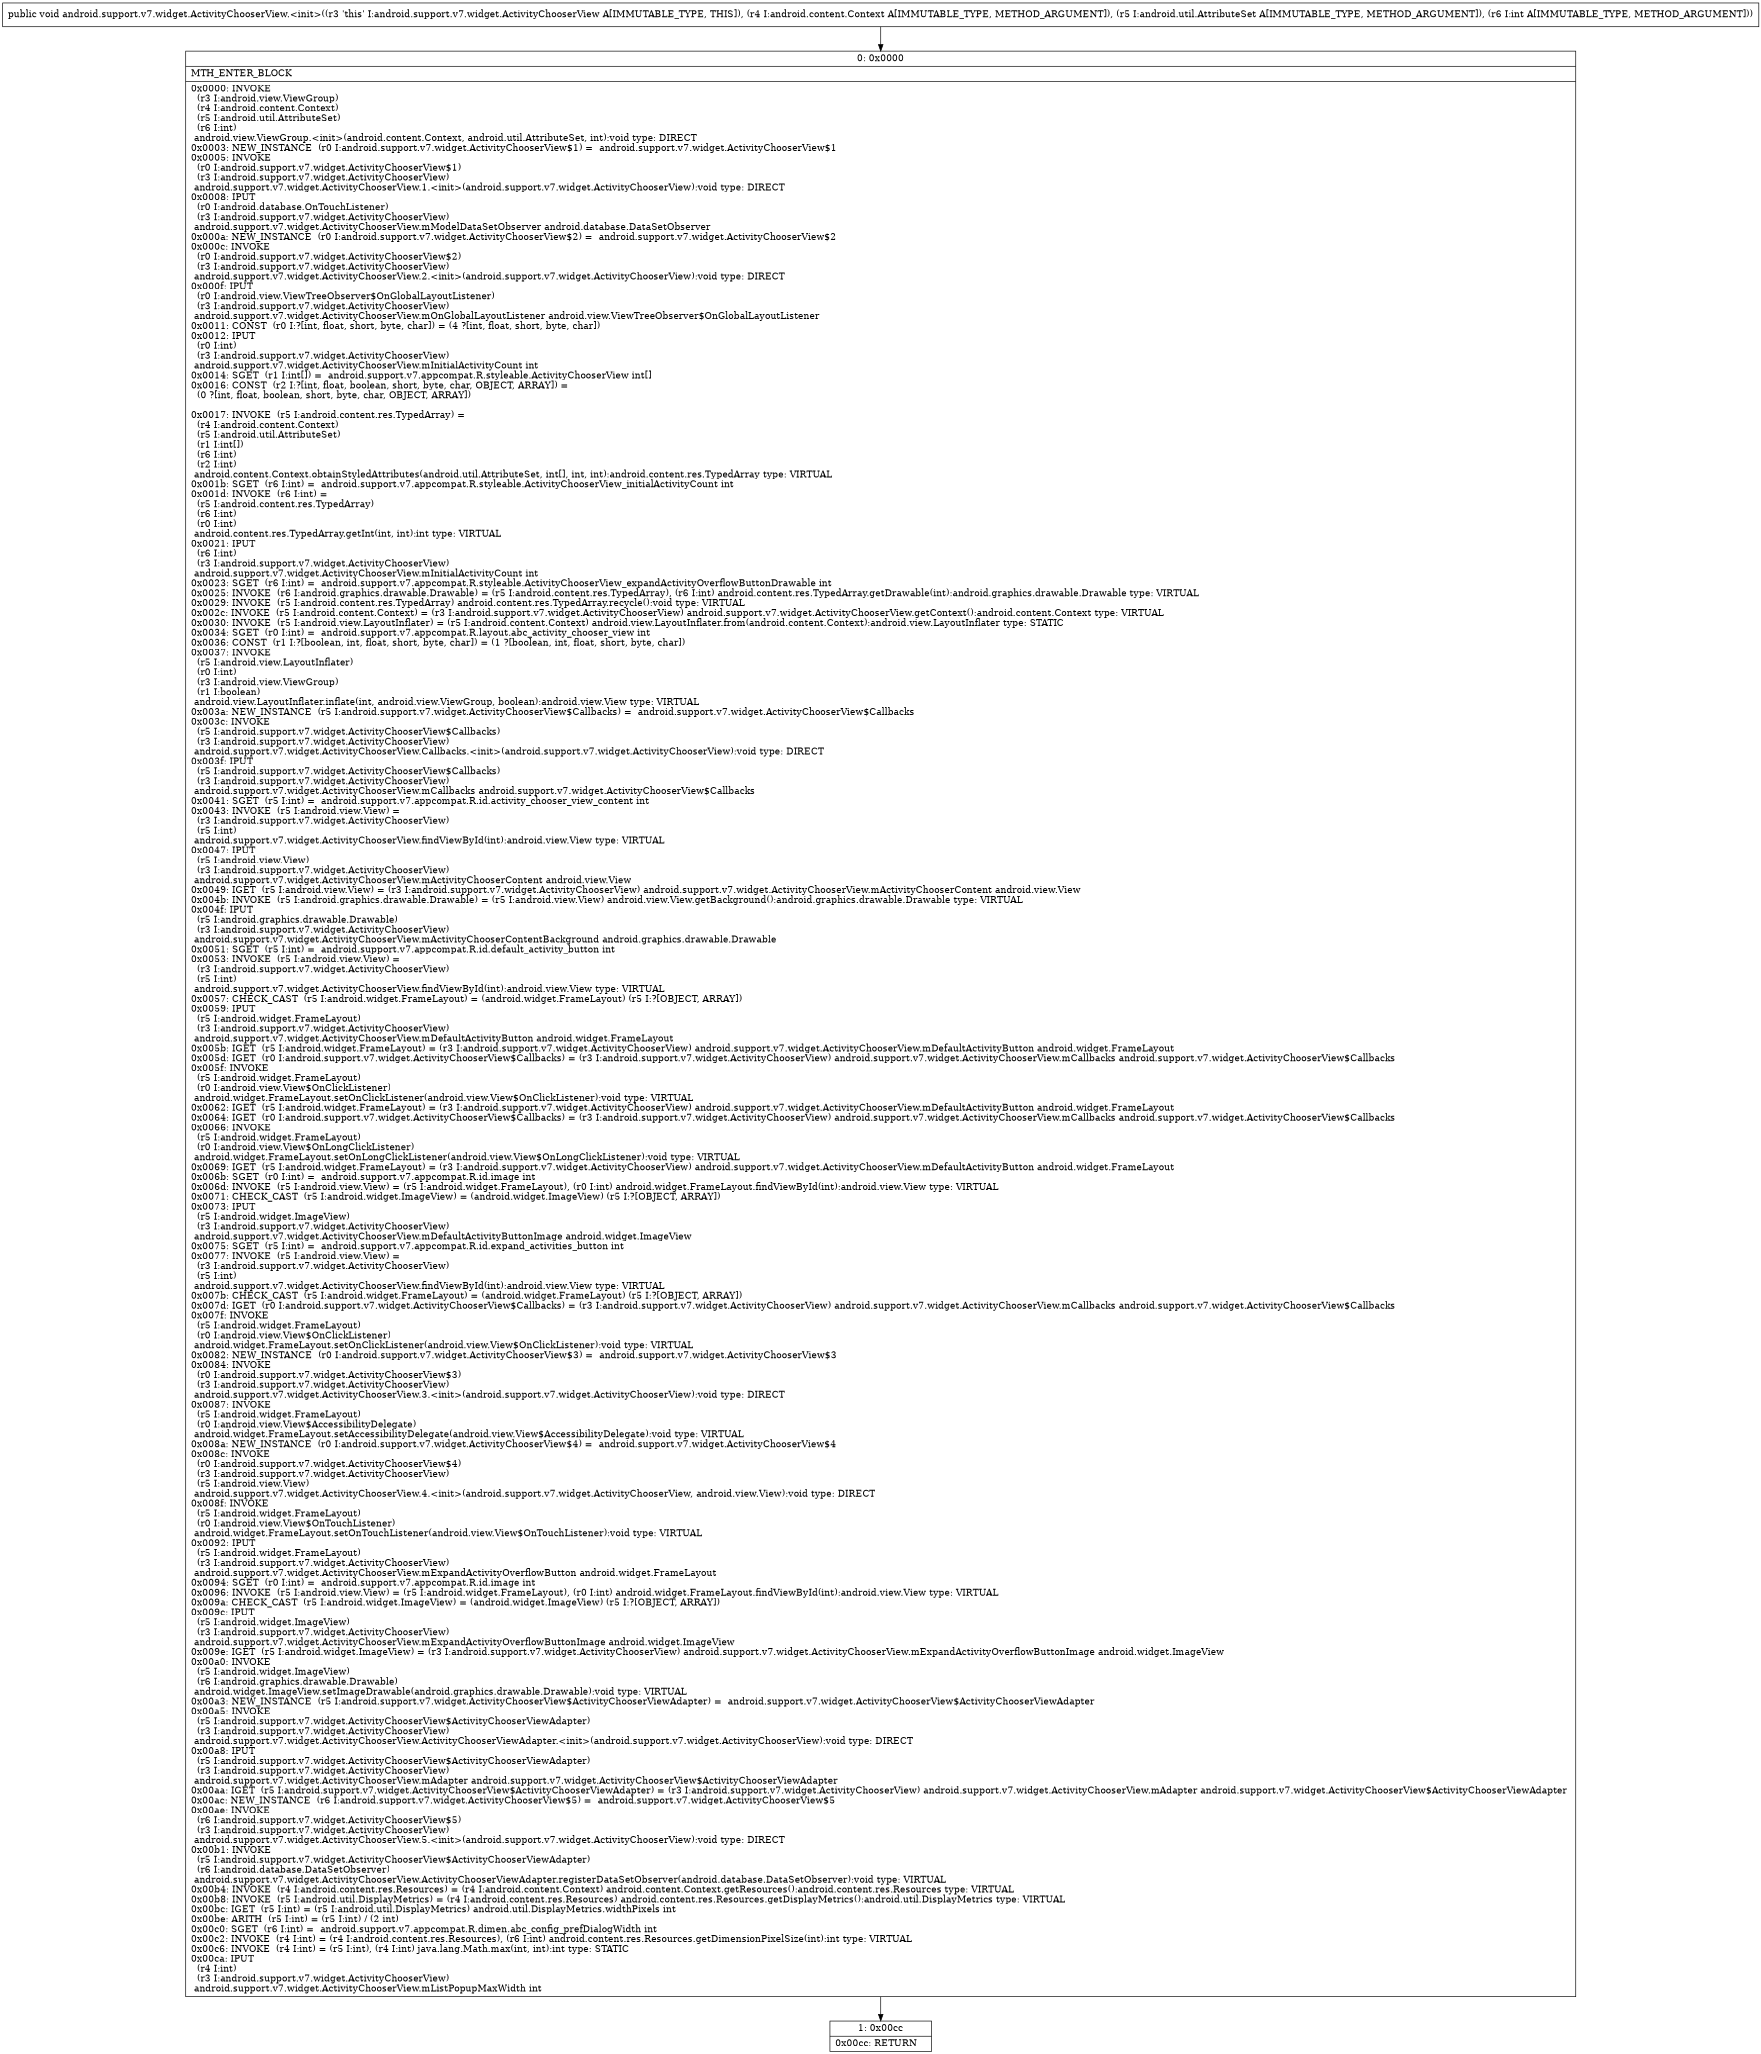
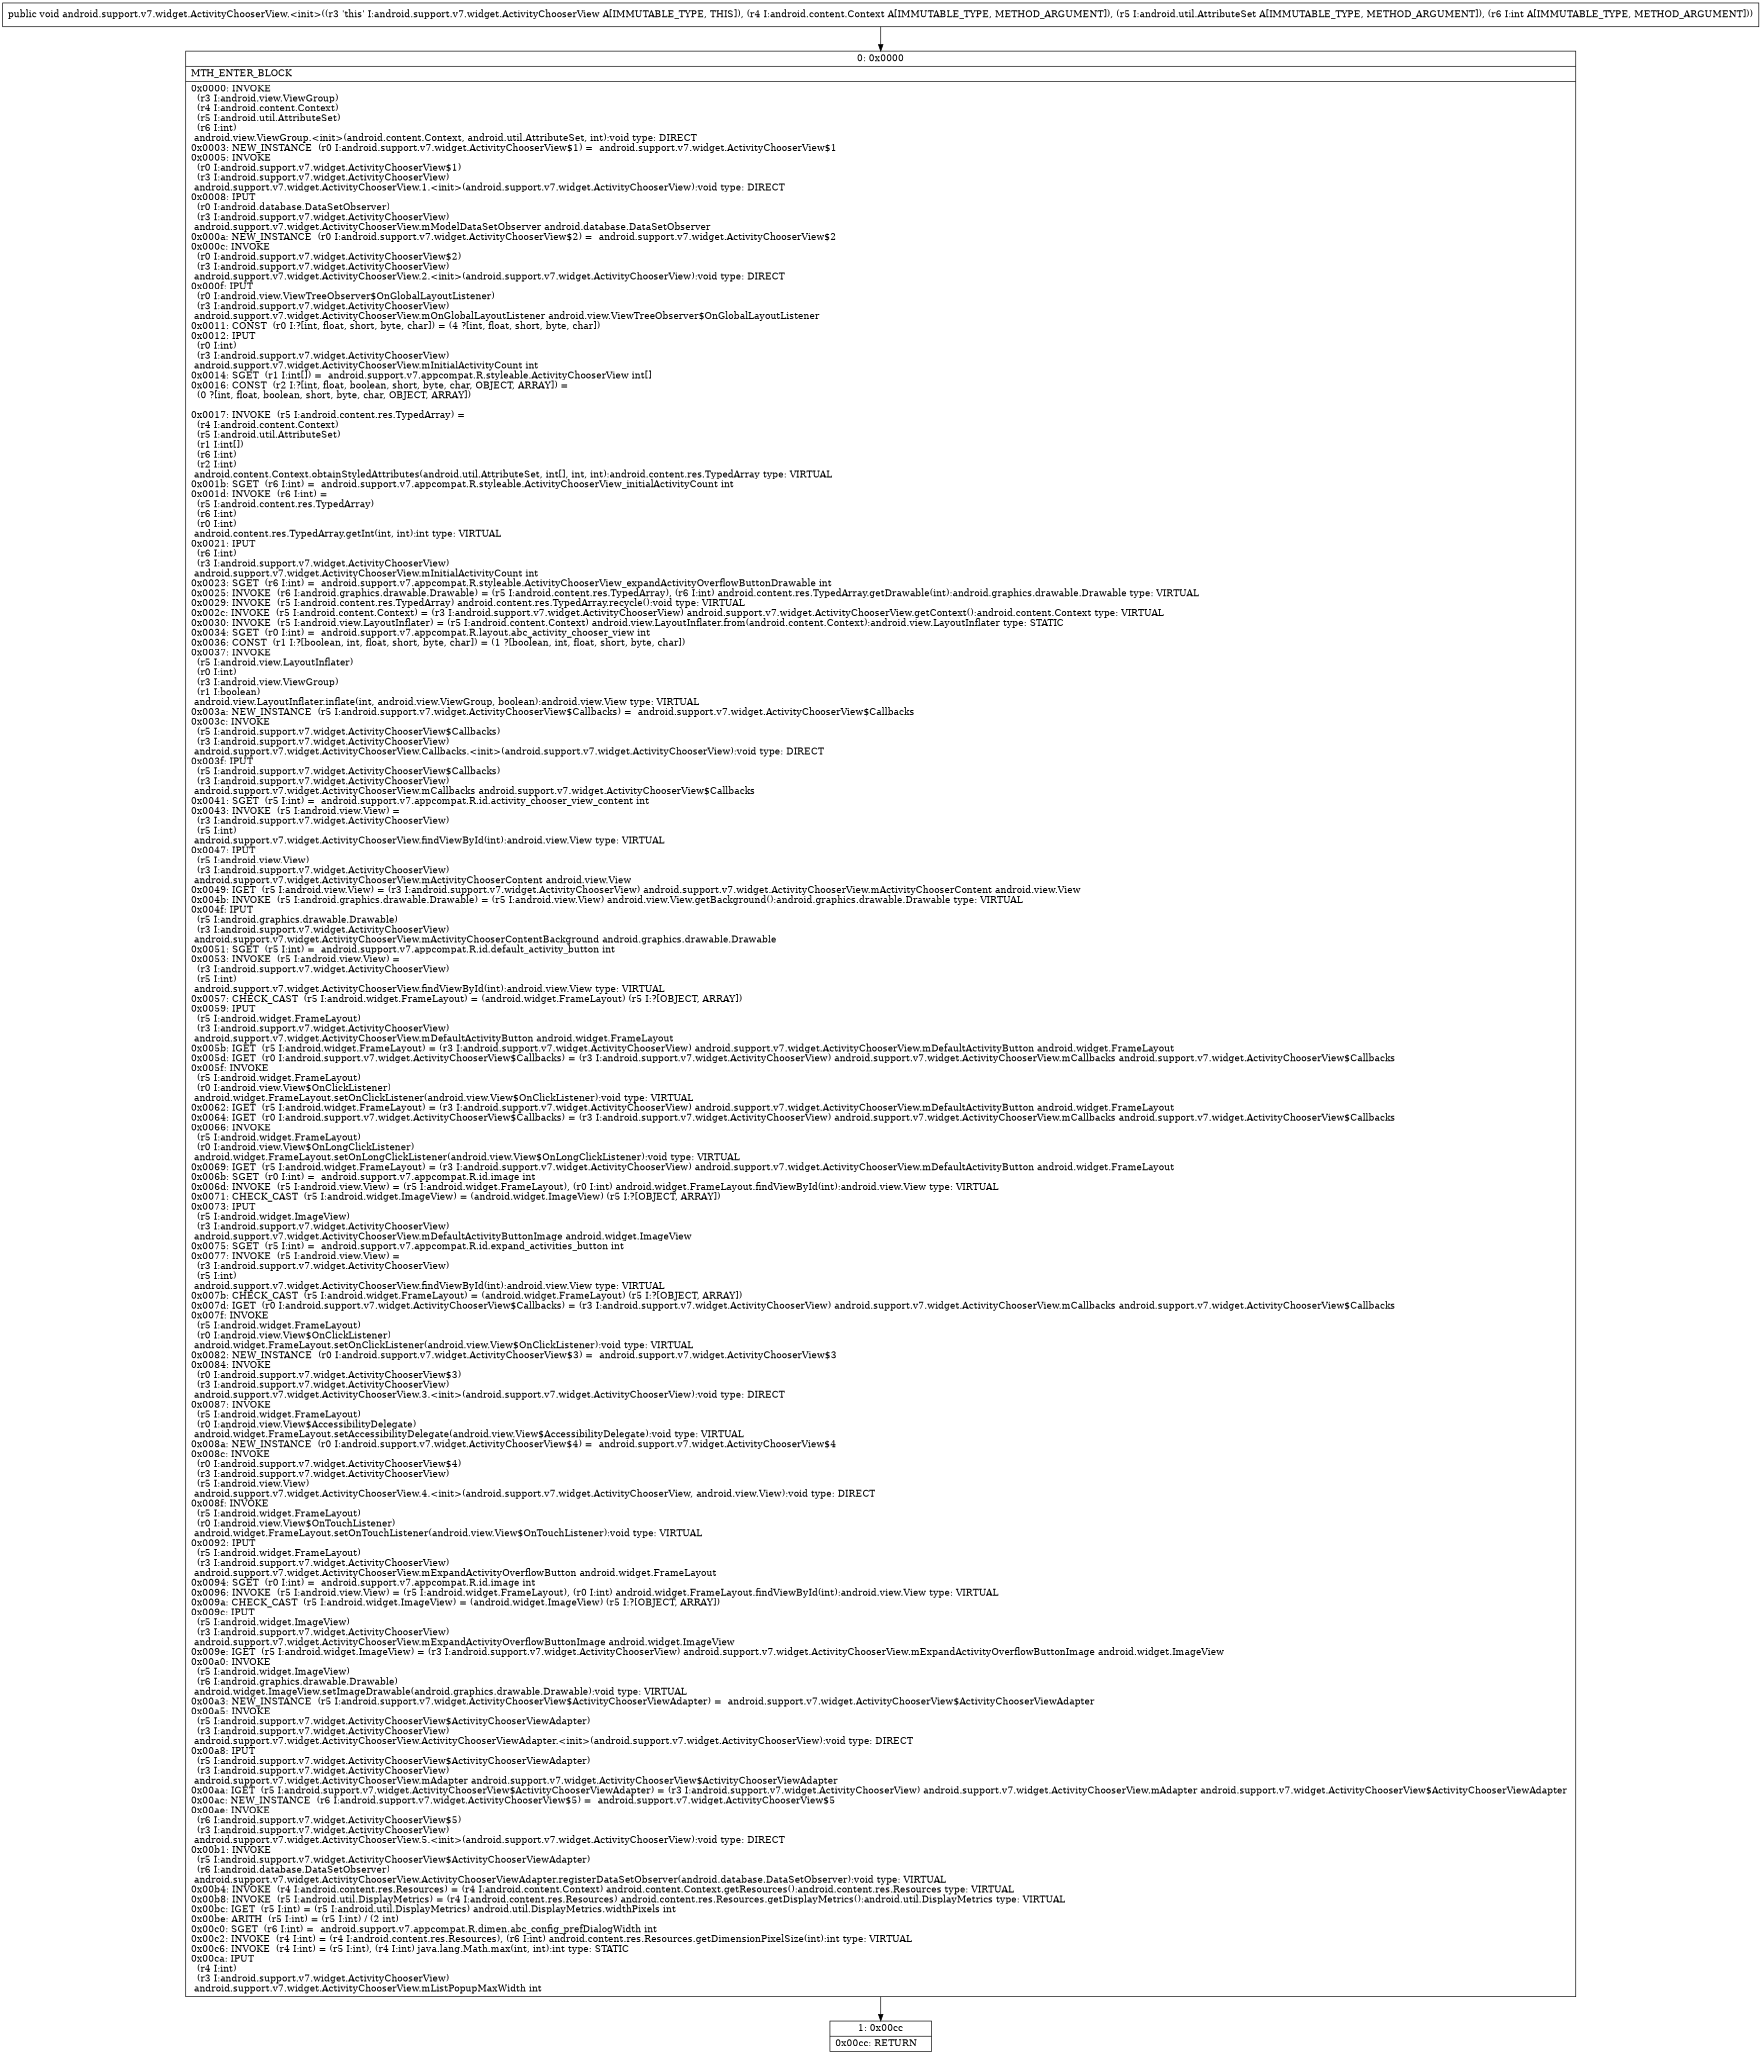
node "0: 0x0000": text "(r0 I:android.database.OnTouchListener)" -> "(r0 I:android.database.DataSetObserver)"
